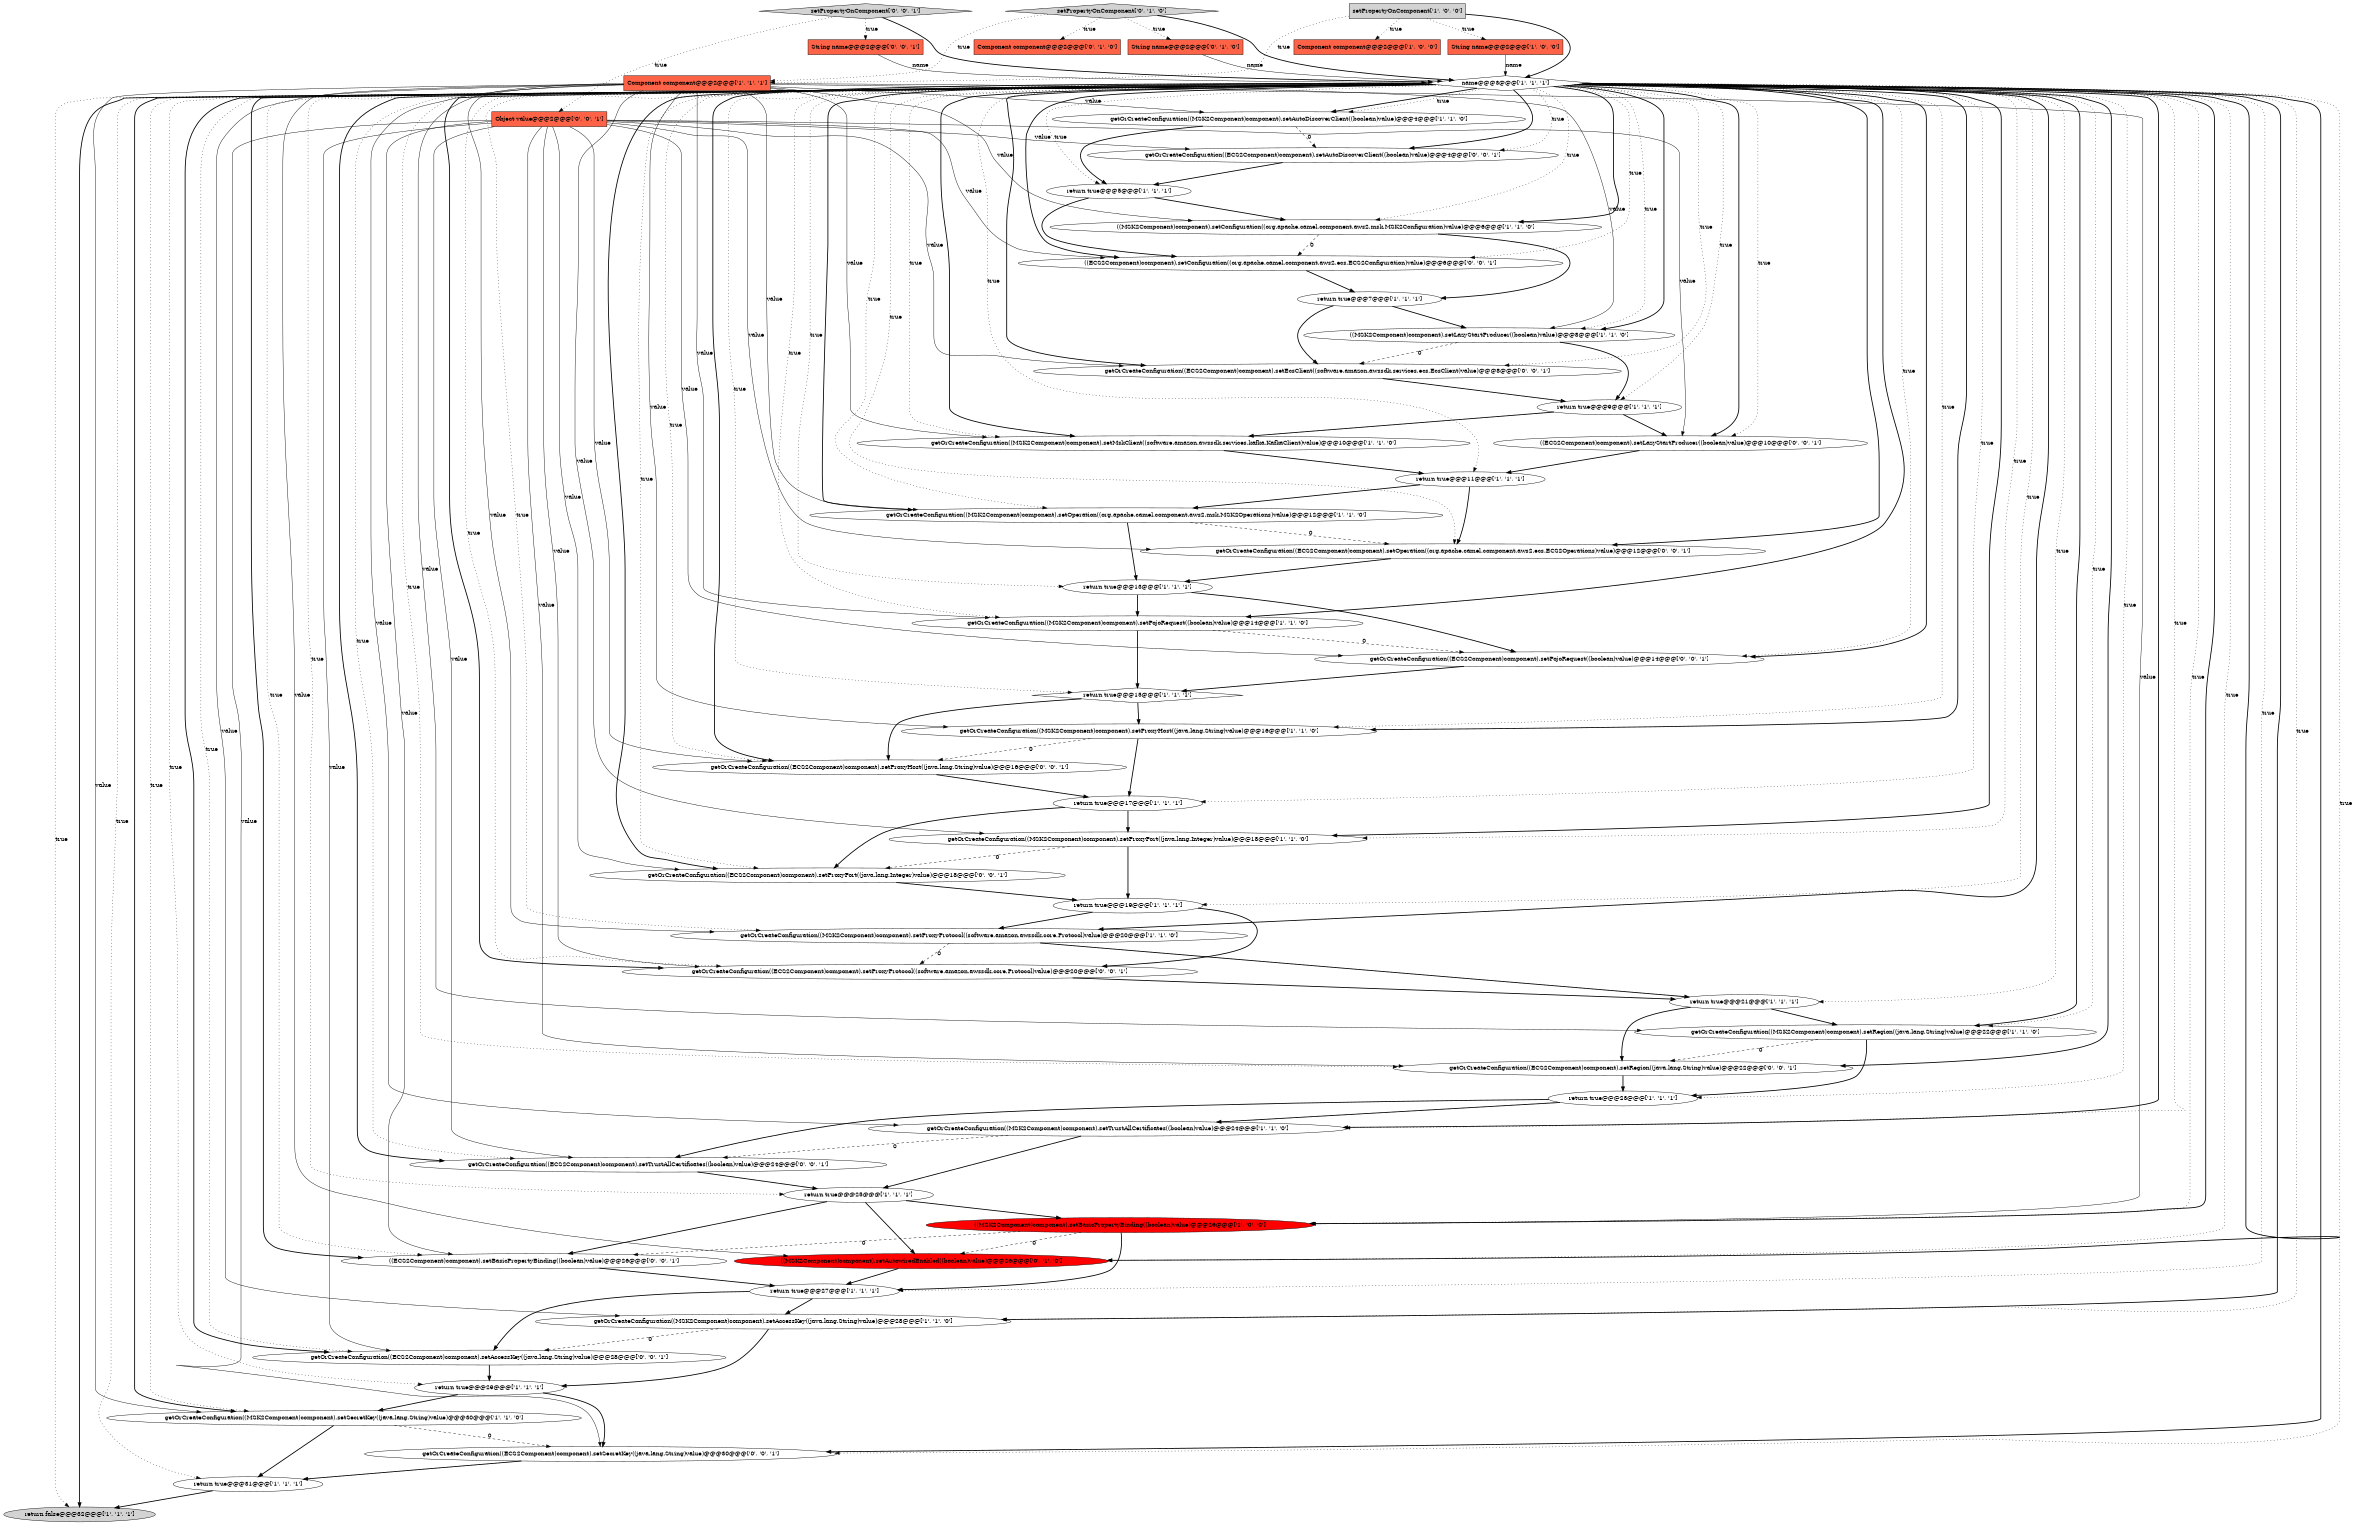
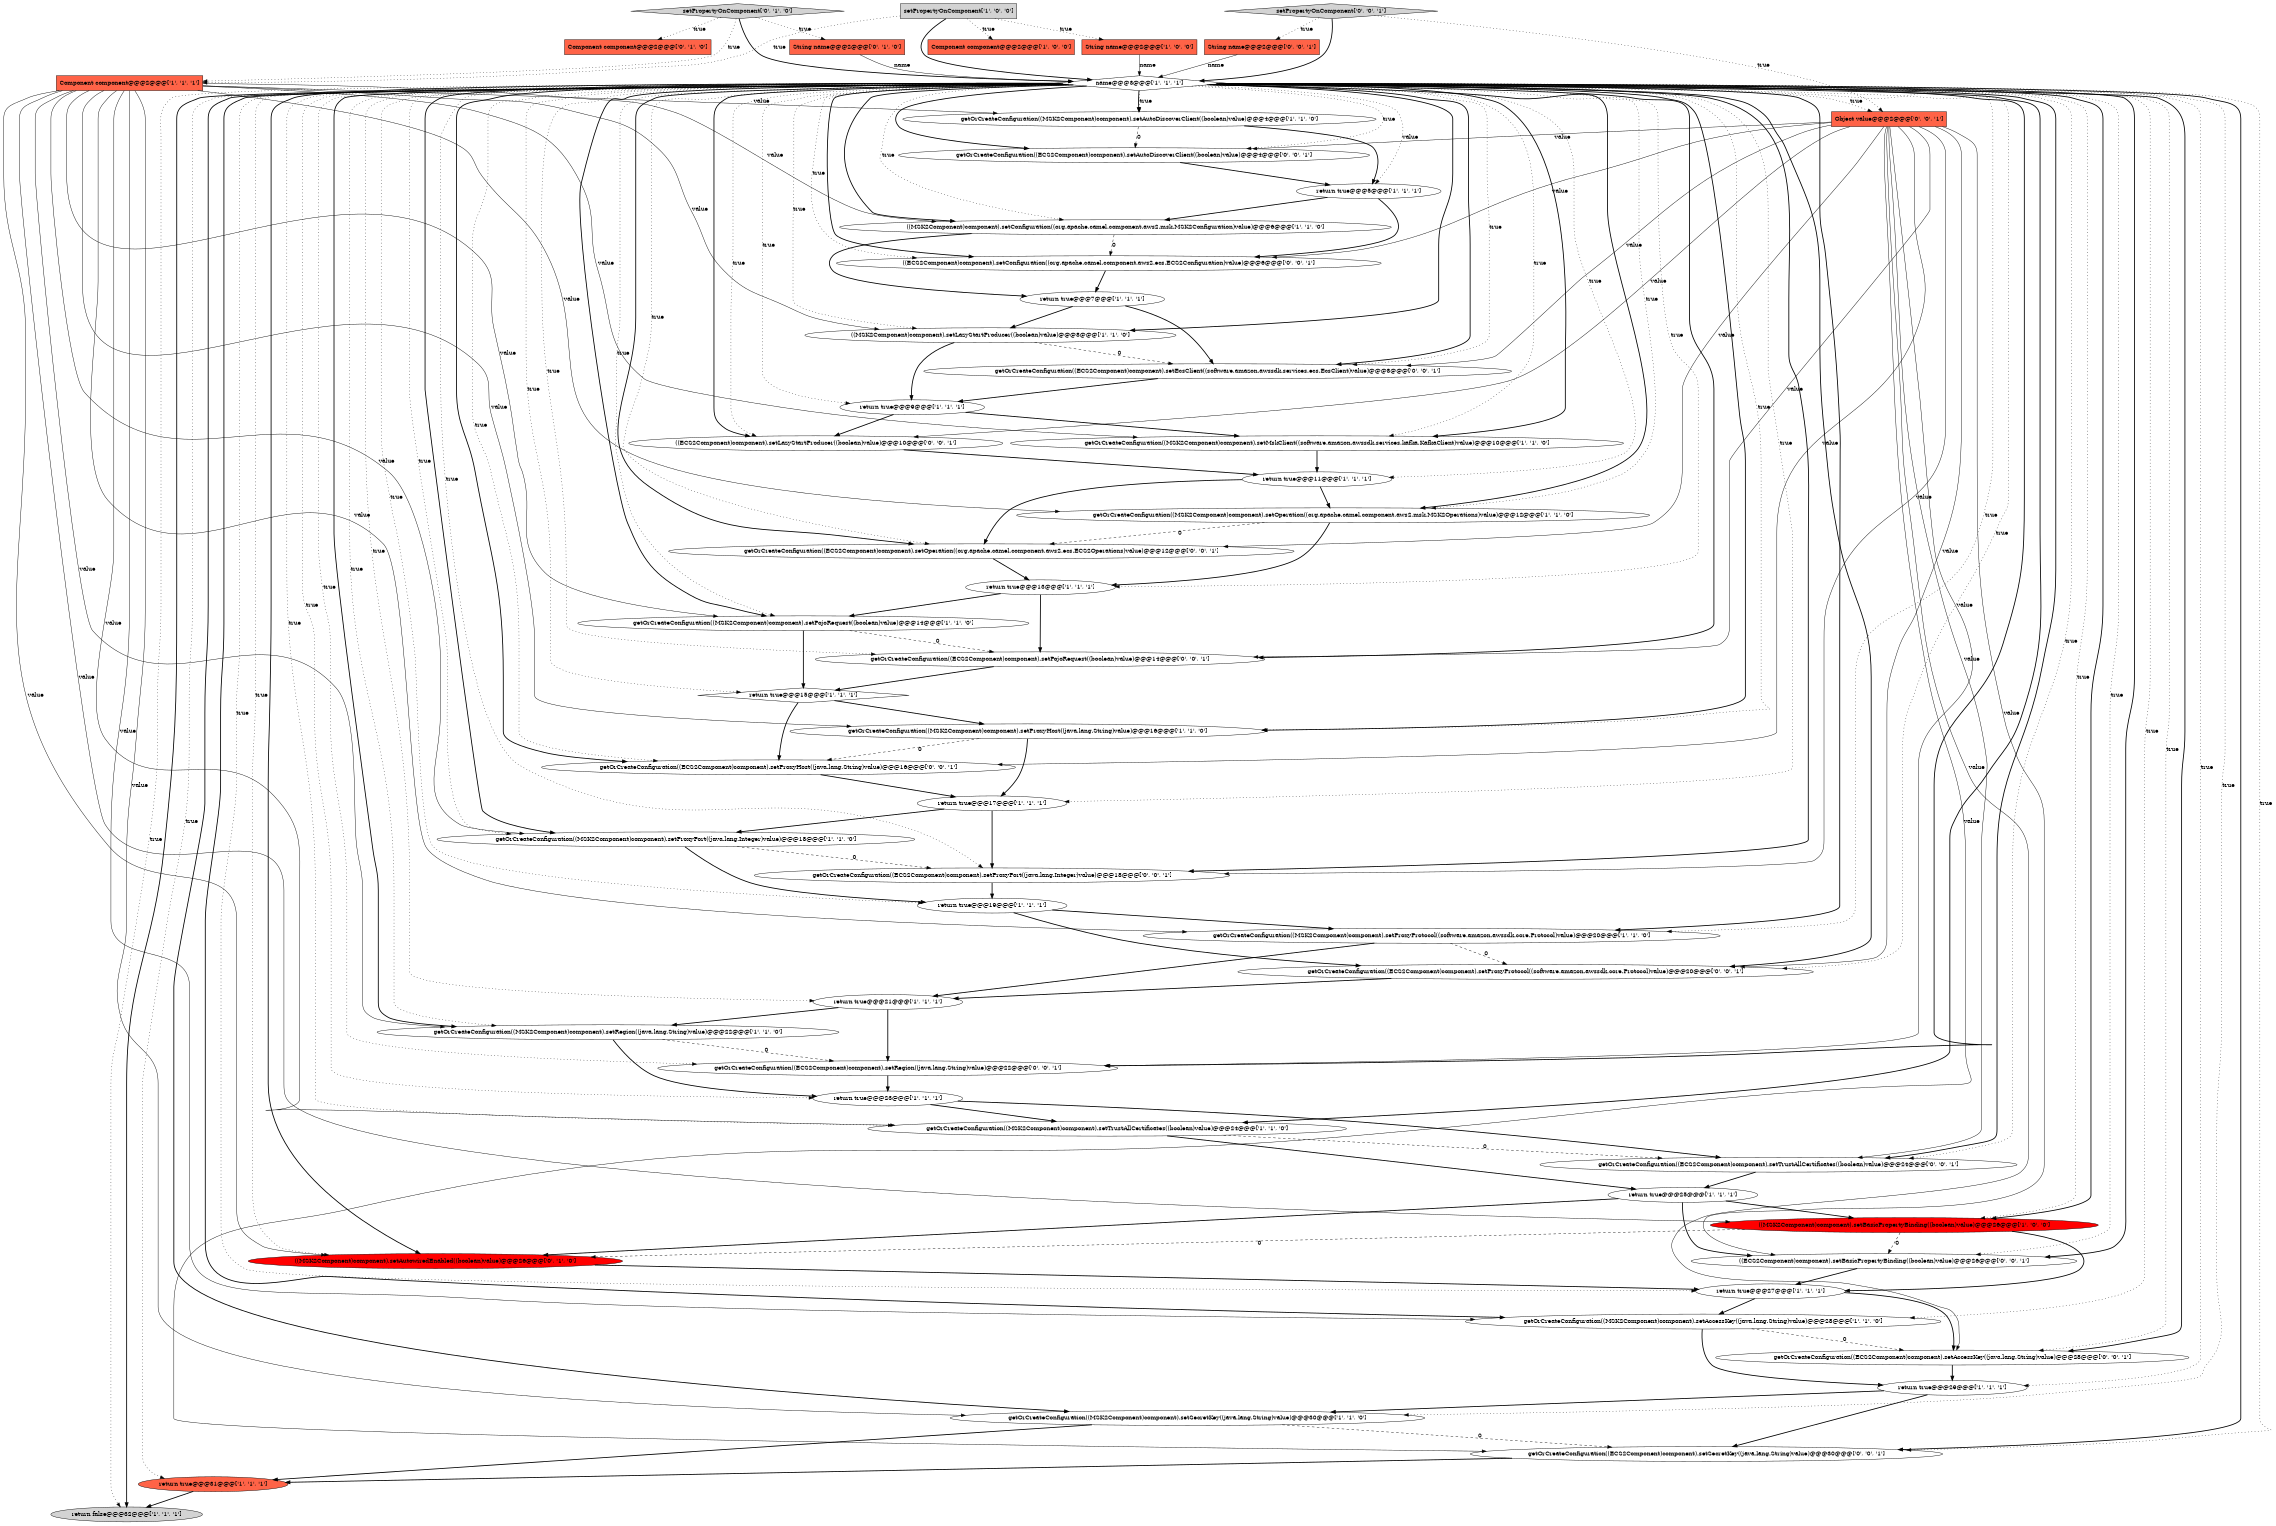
edge "name@@@3@@@['1', '1', '1']" -> "return true@@@5@@@['1', '1', '1']": label "true" -> "value"
edge "name@@@3@@@['1', '1', '1']" -> "return true@@@25@@@['1', '1', '1']": now "name@@@3@@@['1', '1', '1']" -> "Object value@@@2@@@['0', '0', '1']"
node "return true@@@31@@@['1', '1', '1']": fillcolor white -> tomato
